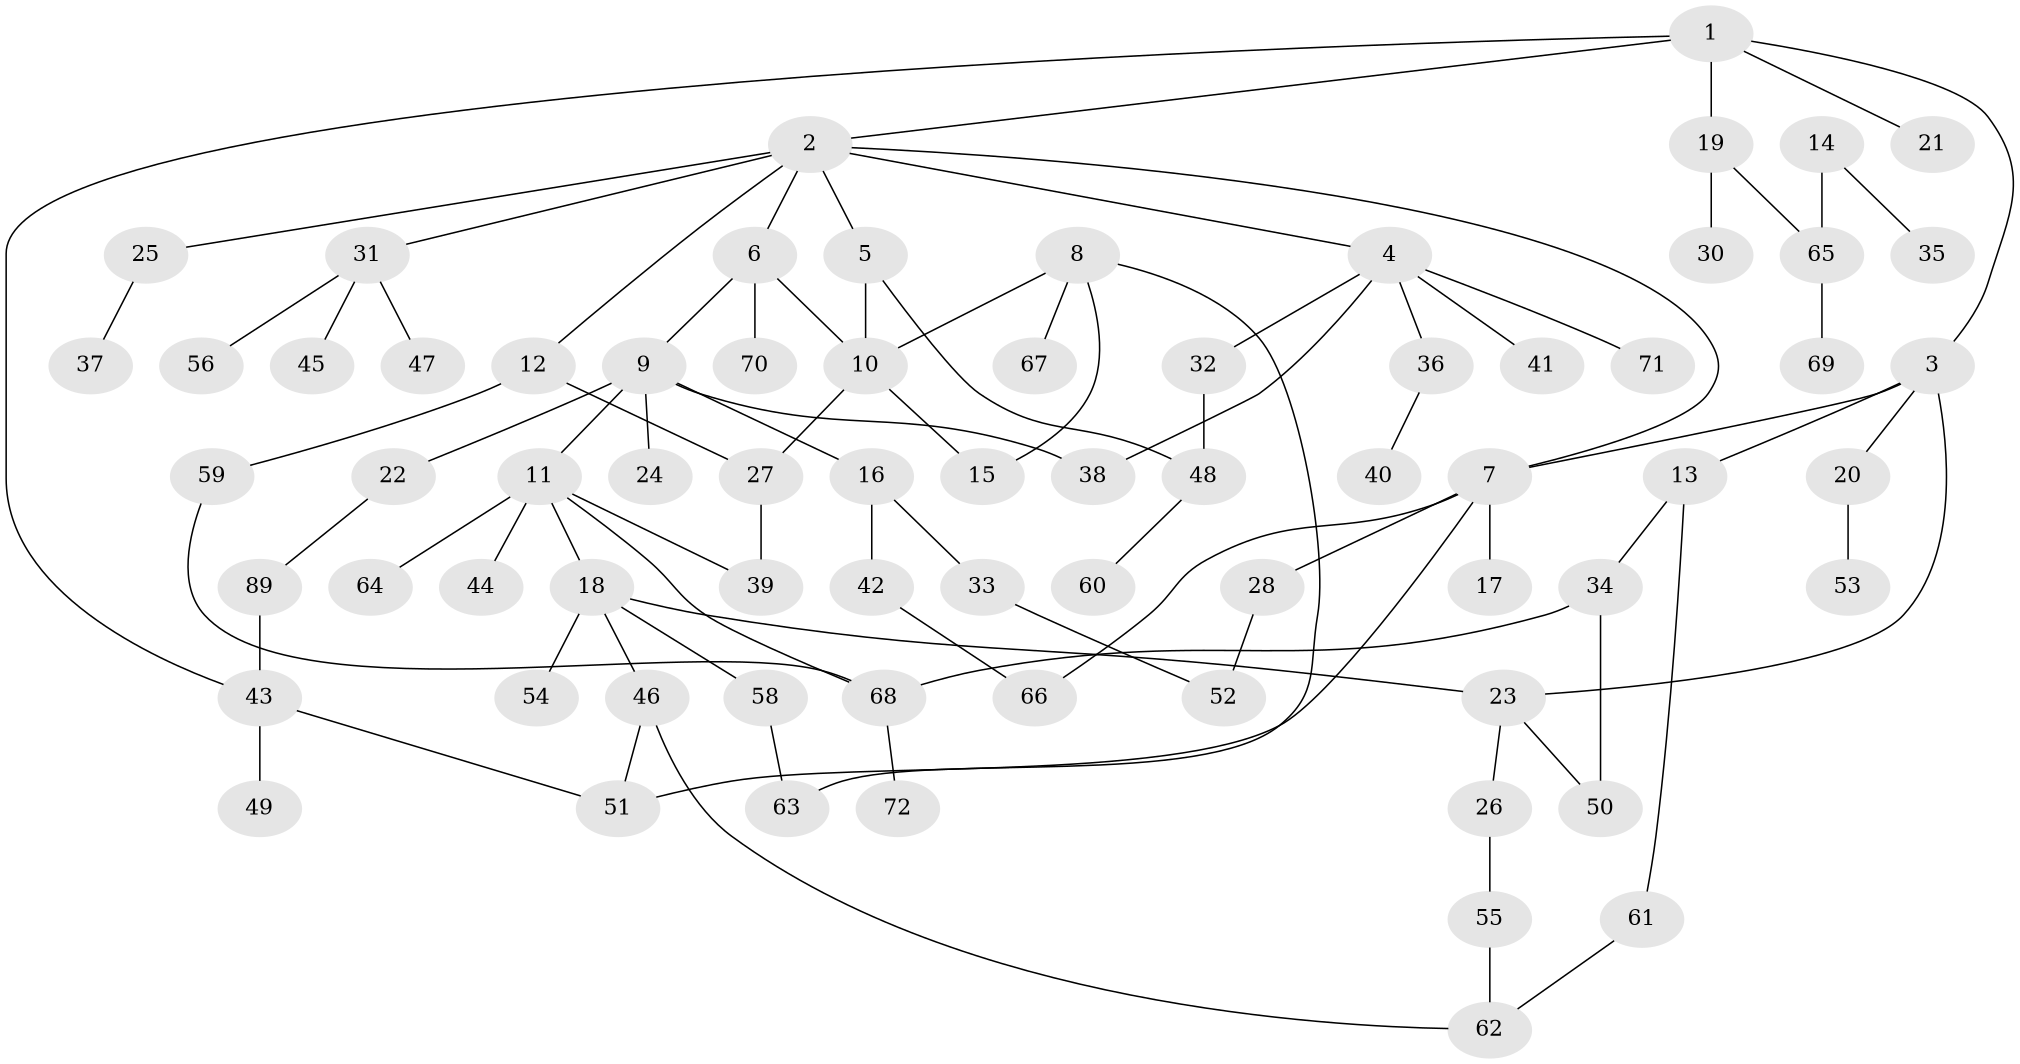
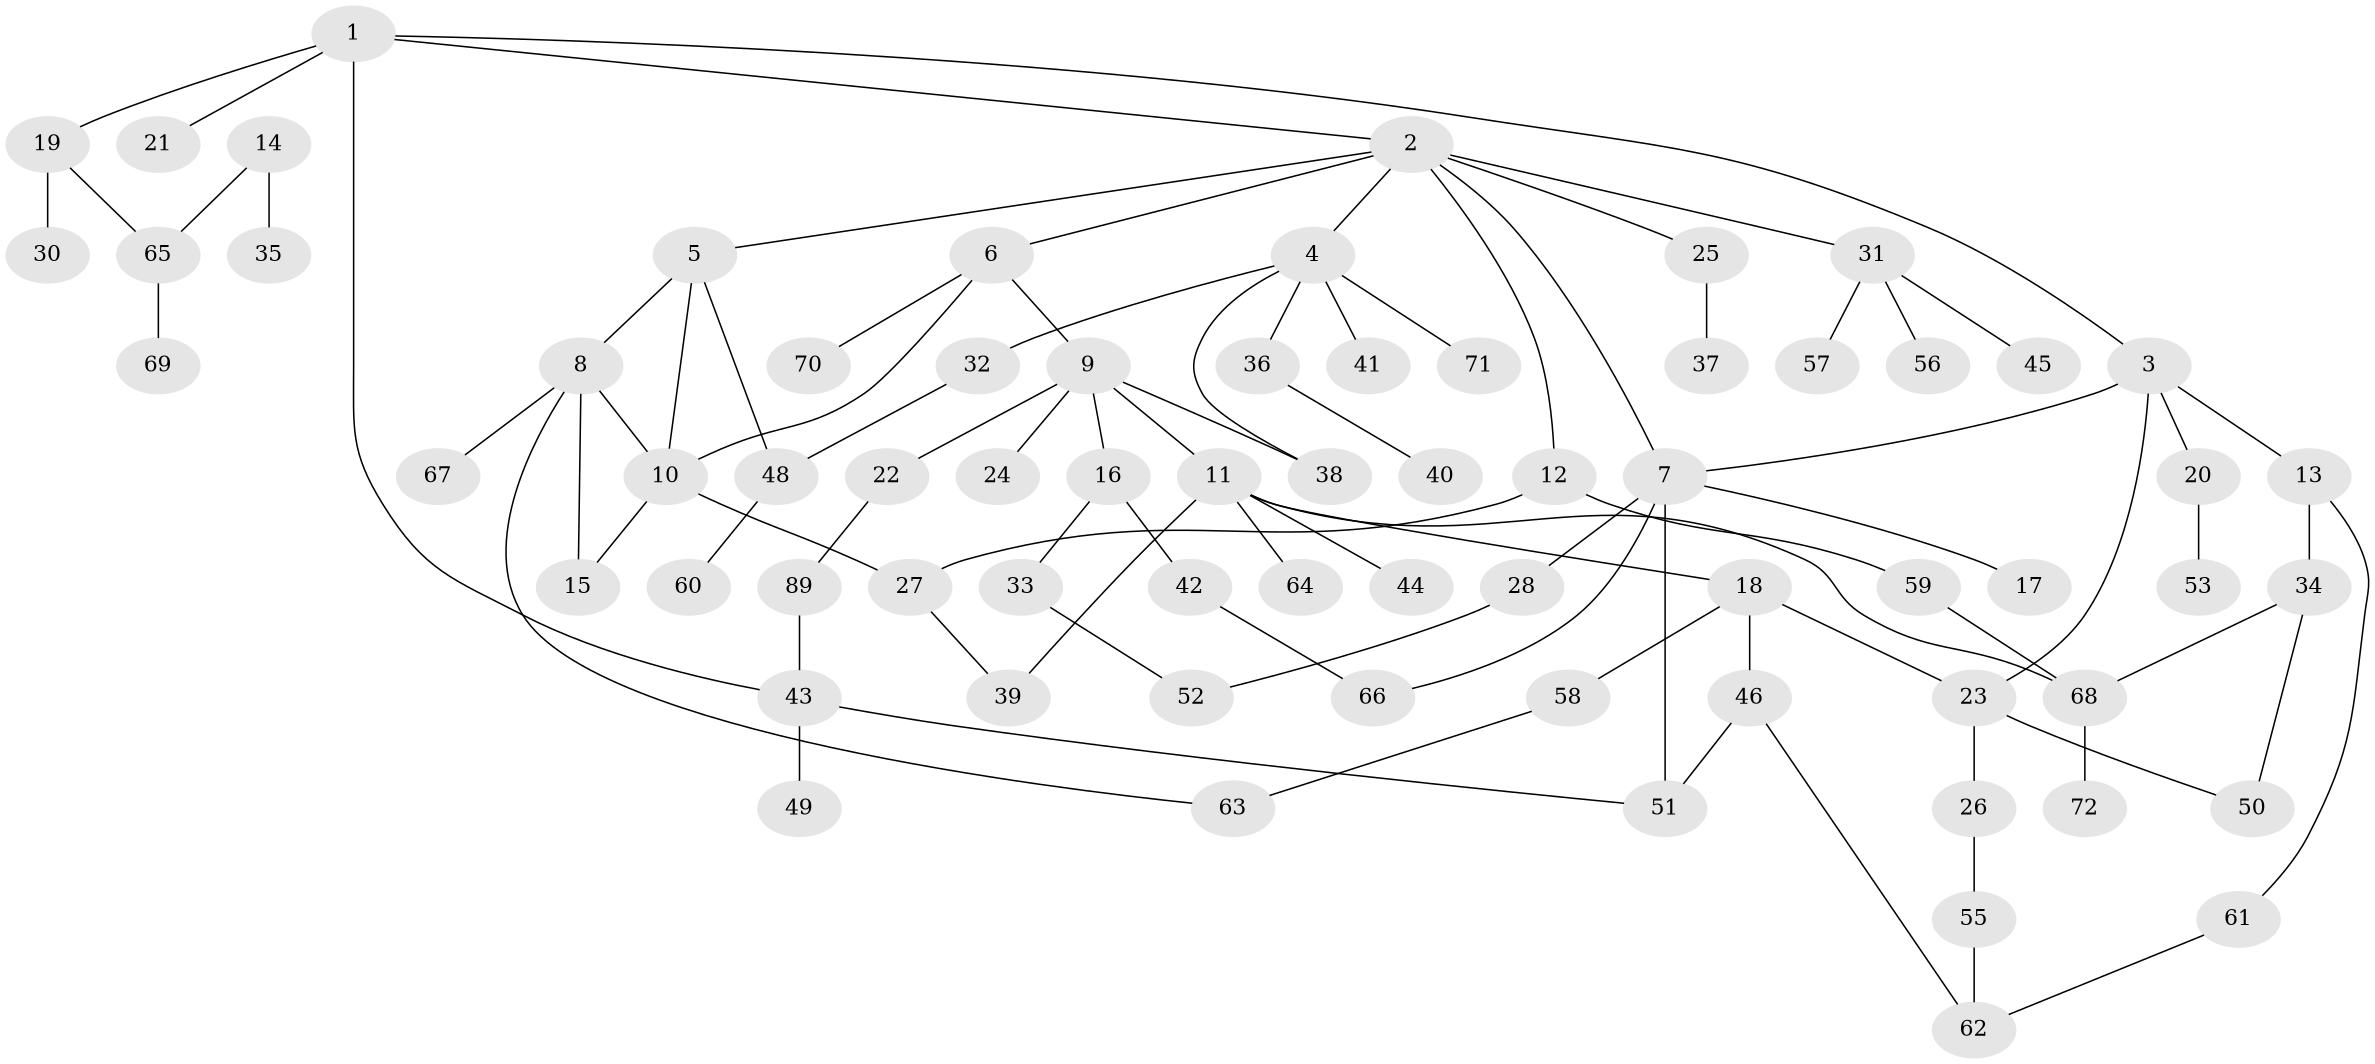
edge "5" -- "8": added
node "47": label "47" -> "57"
node "54": removed
